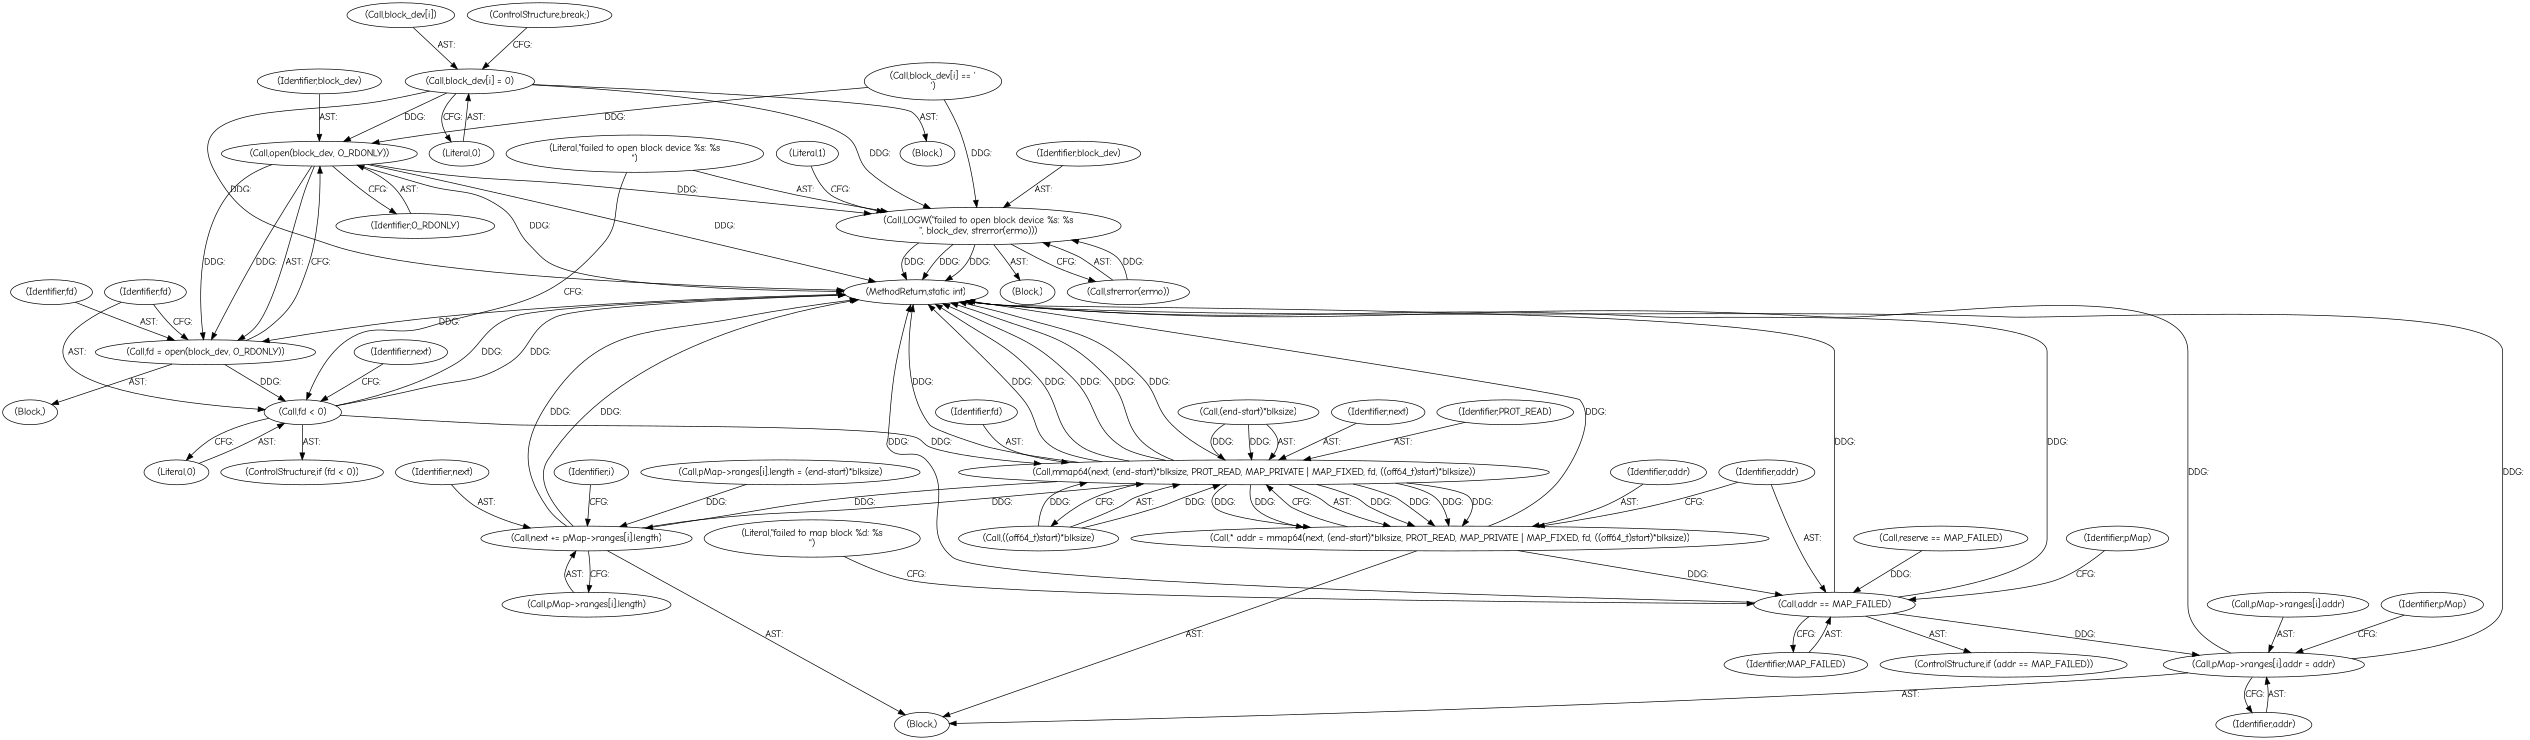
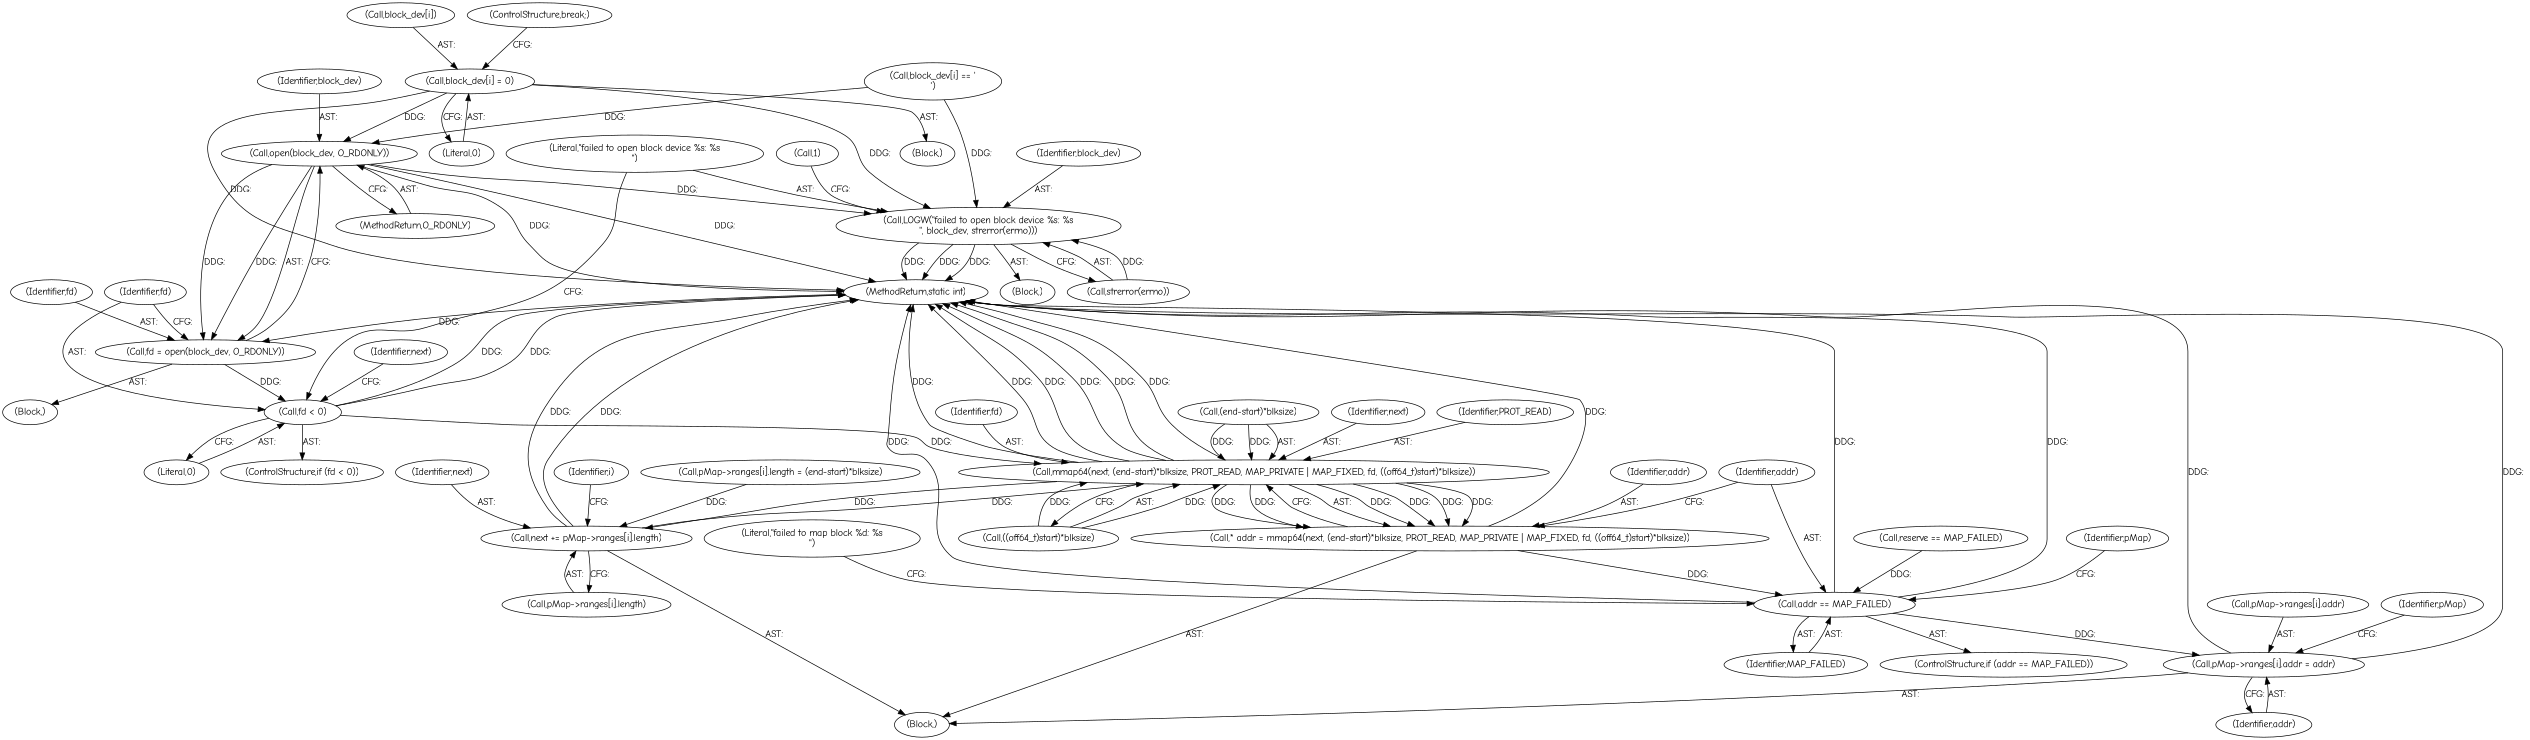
node "(Literal,1)": label "(Literal,1)" -> "(Call,1)"
node "(Identifier,O_RDONLY)": label "(Identifier,O_RDONLY)" -> "(MethodReturn,O_RDONLY)"
edge "(Call,addr == MAP_FAILED)" -> "(Identifier,MAP_FAILED)": label "CFG: " -> "AST: "
